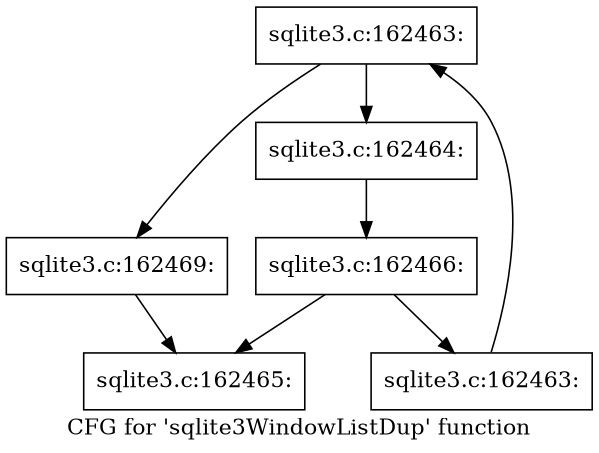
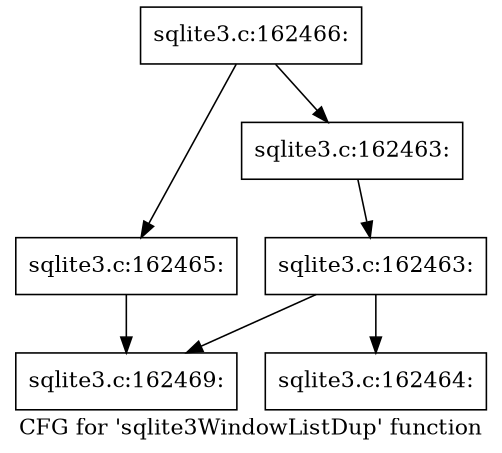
edge "sqlite3.c:162464:" -> "sqlite3.c:162466:": removed
edge "sqlite3.c:162469:" -> "sqlite3.c:162465:": reversed
